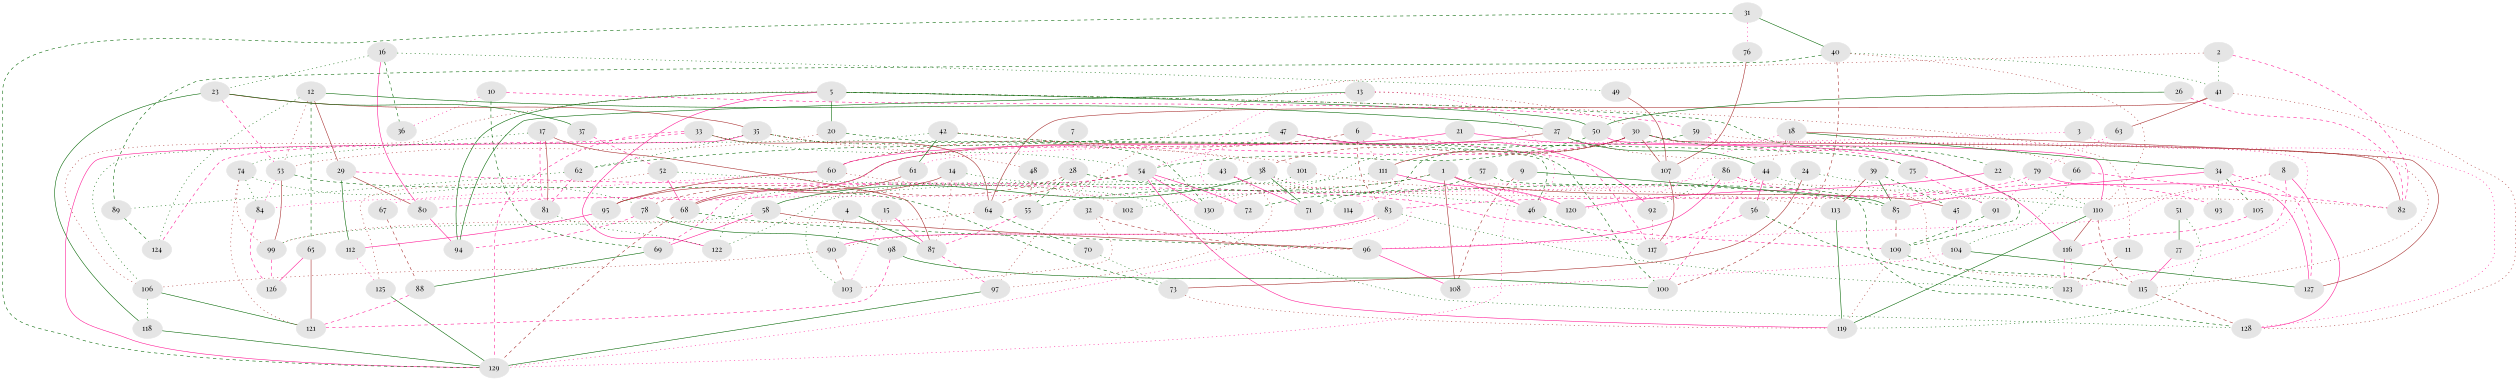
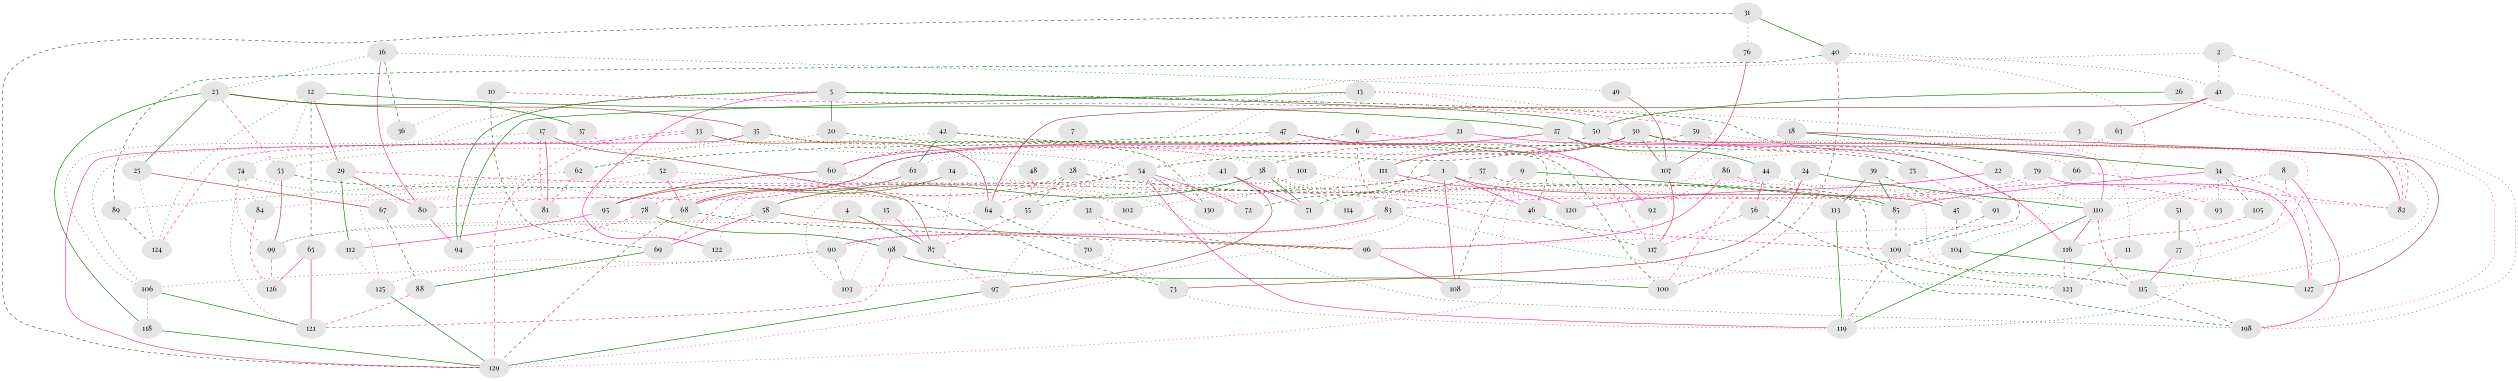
node "25": added
edge "111" -- "122": removed
edge "24" -- "110": style dotted -> solid
edge "43" -- "97": style dotted -> solid
edge "90" -- "125": added
edge "109" -- "119": style dotted -> dashed
node "128": label "128" -> "198"
